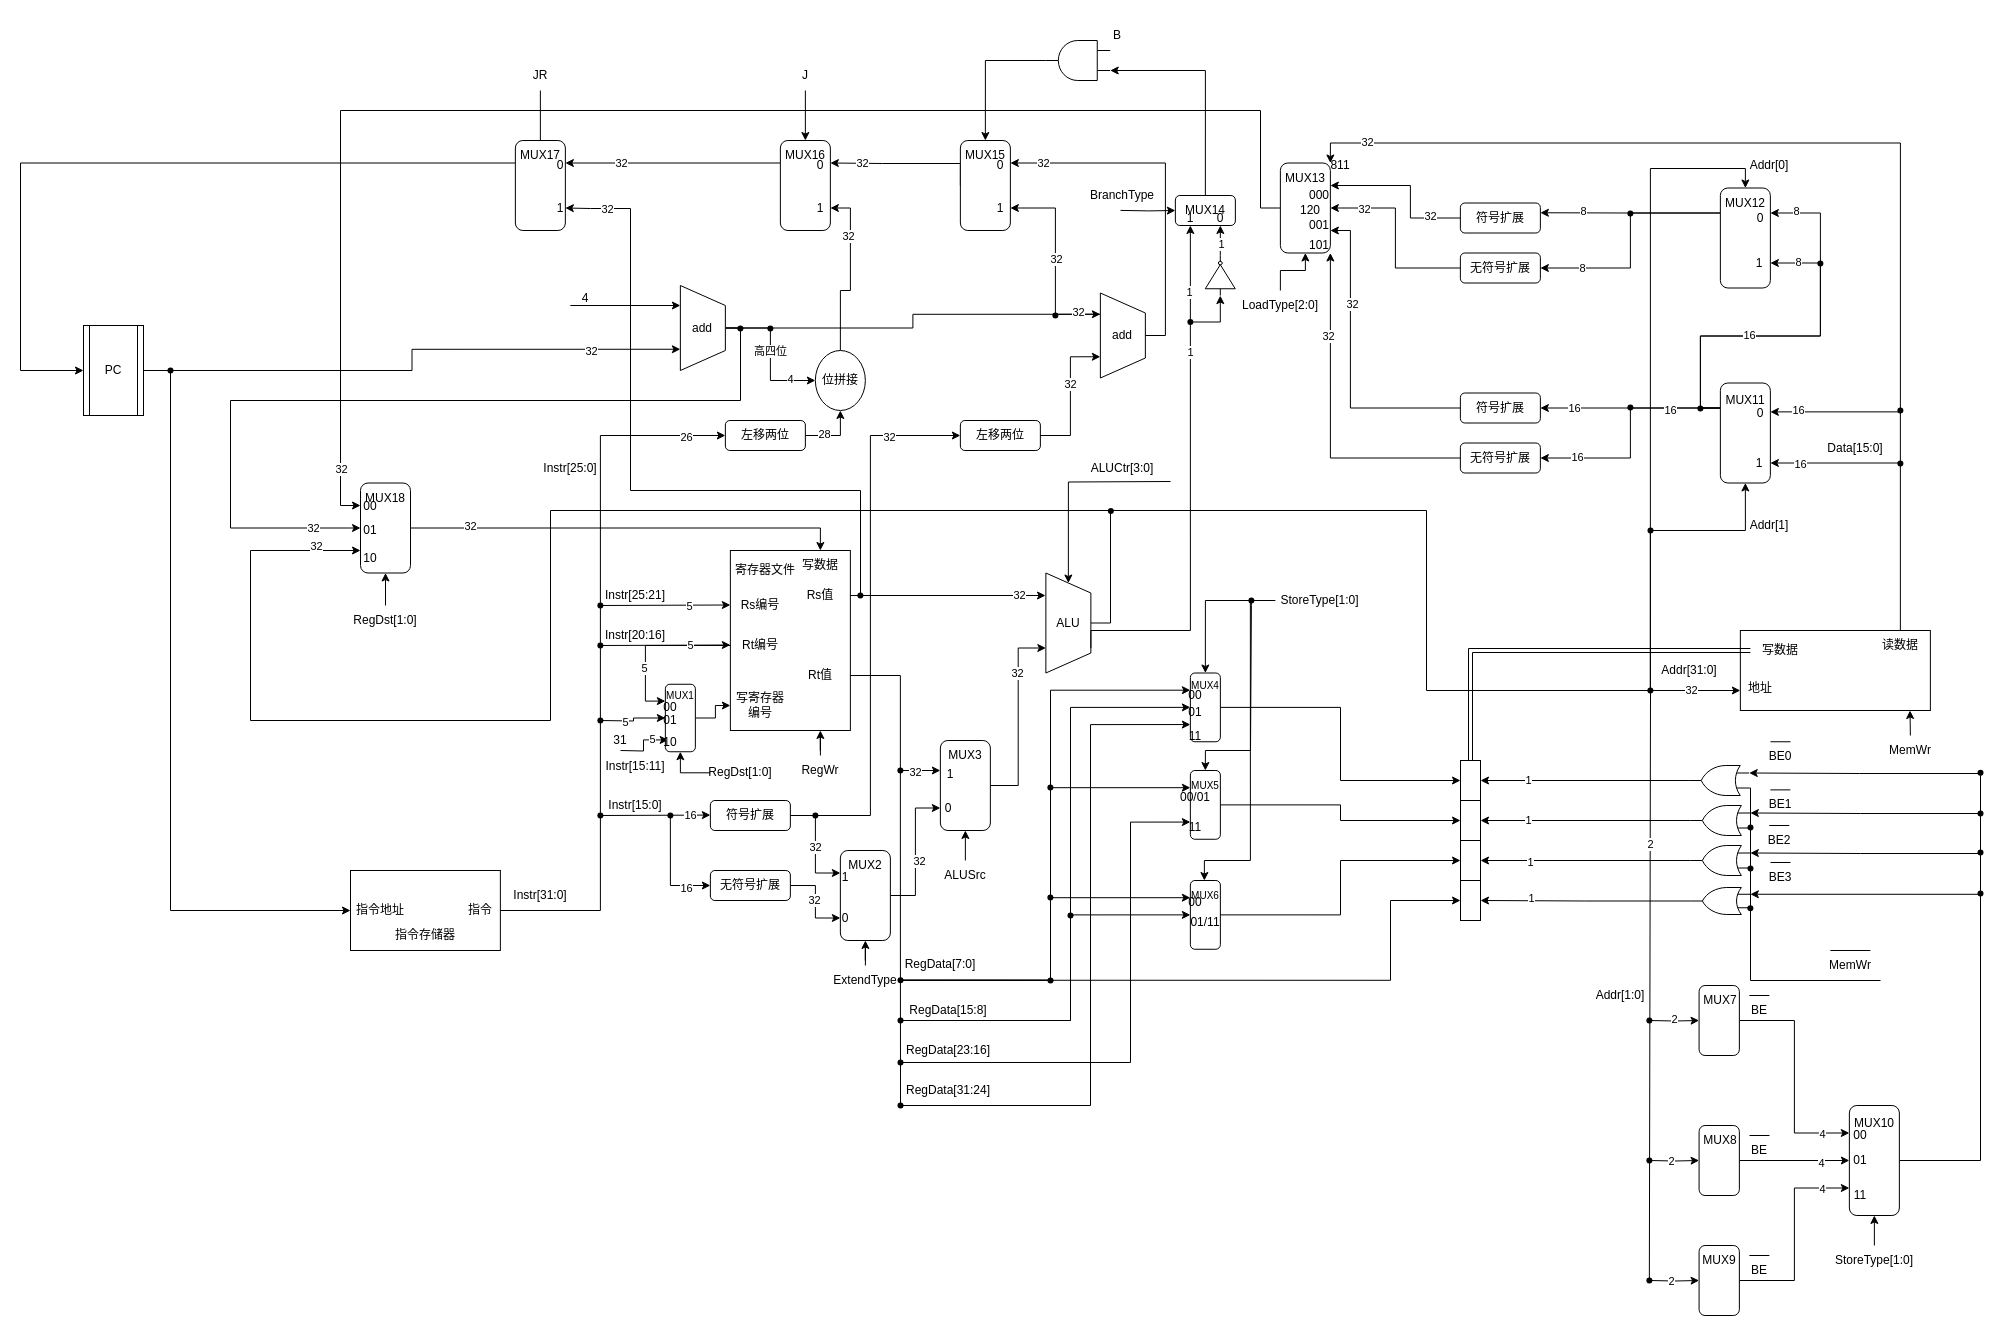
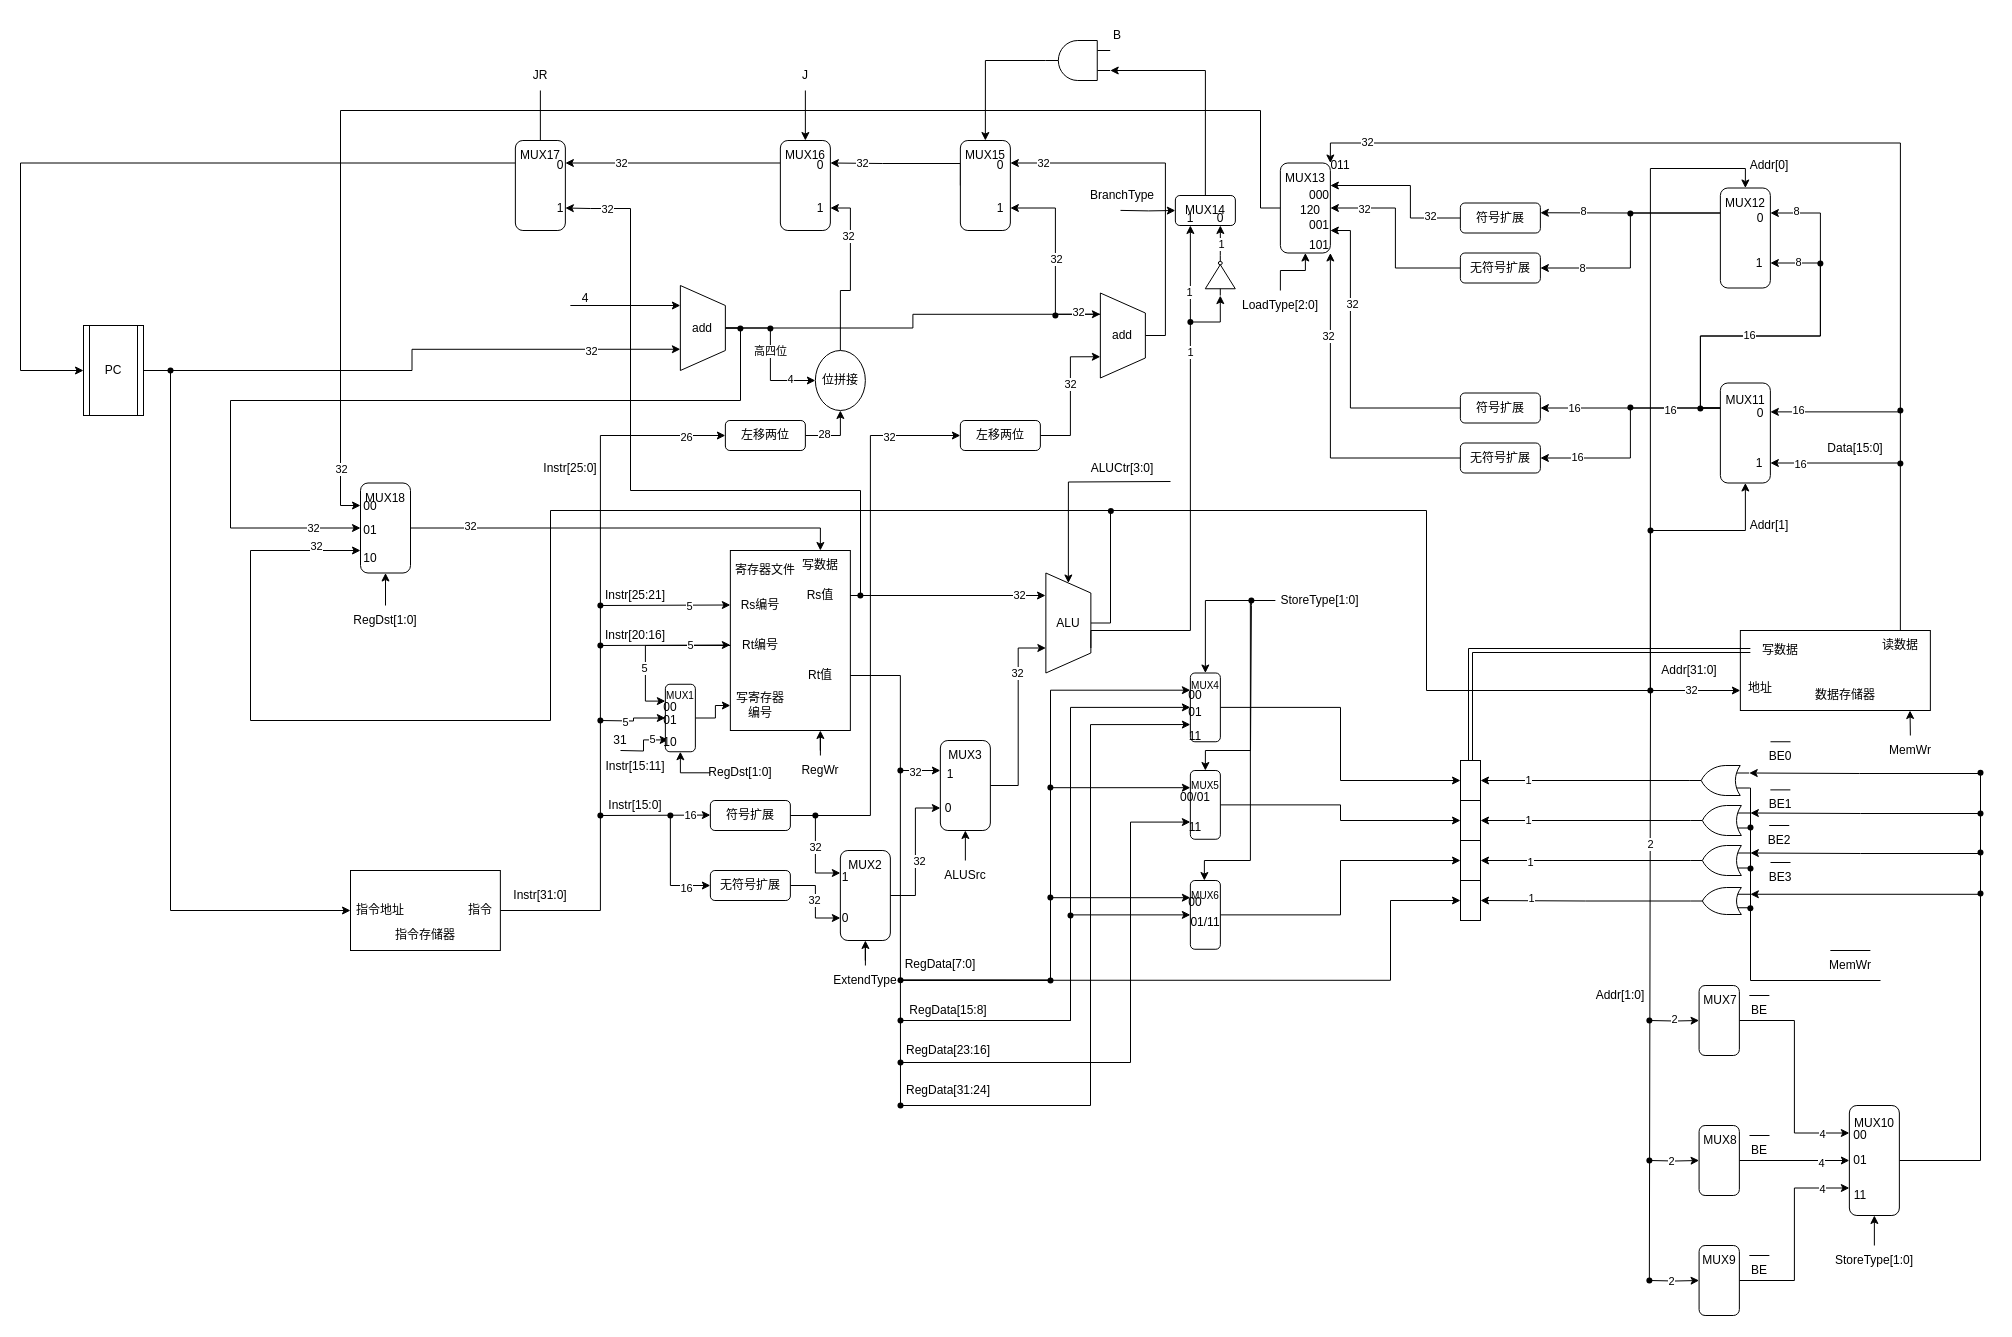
node "811": label "811" -> "011"
node "数据存储器": added
